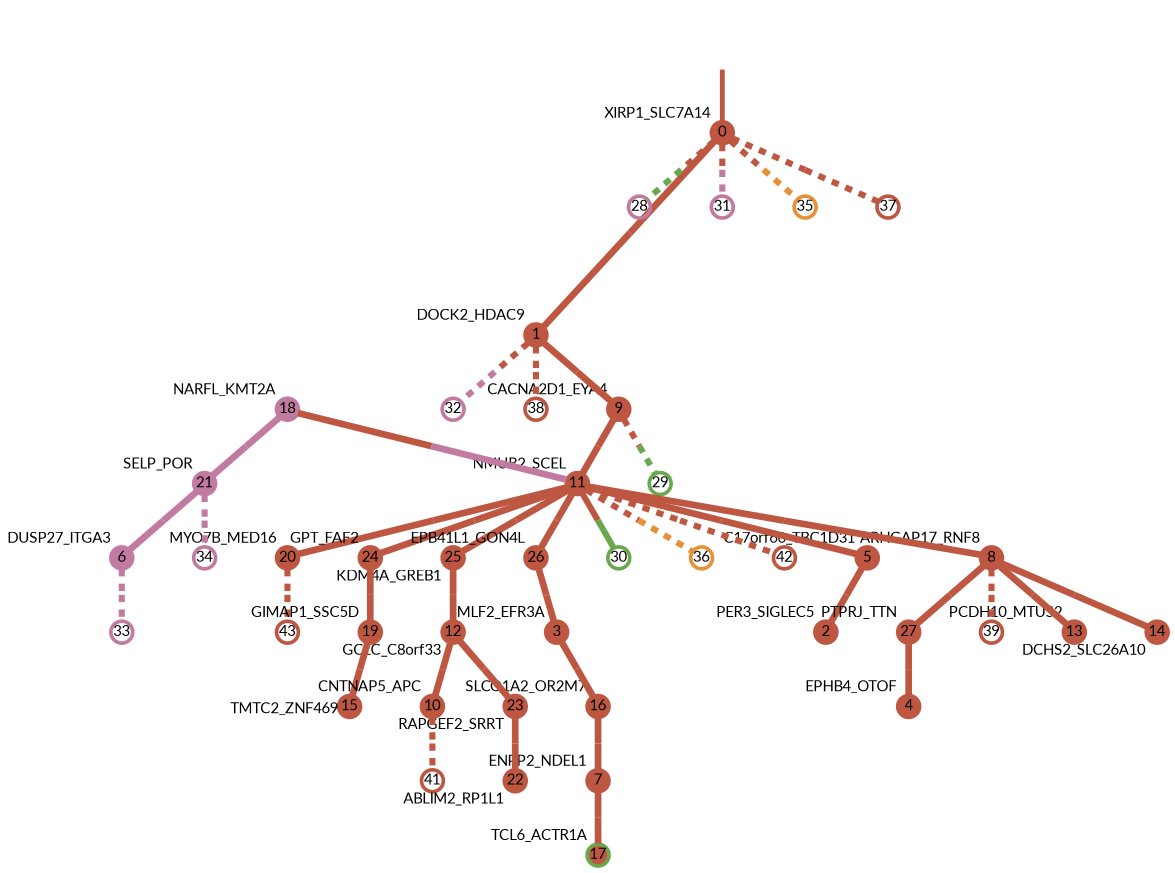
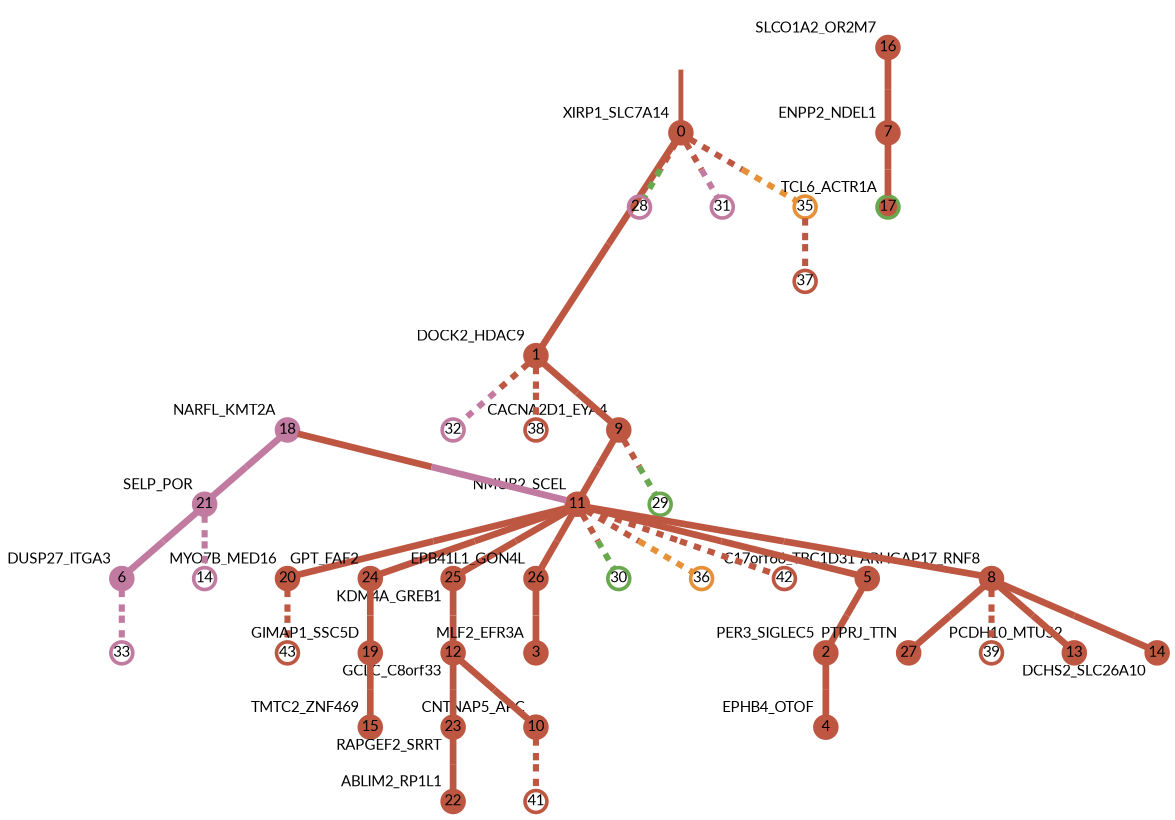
edge "0 XIRP1_SLC7A14" -> "37": now "35" -> "37"
edge "11 NMUR2_SCEL" -> "30": style solid -> dashed
node "34": label "34" -> "14"
edge "3 MLF2_EFR3A" -> "16 SLCO1A2_OR2M7": removed
edge "27 PTPRJ_TTN" -> "4 EPHB4_OTOF": now "2 PER3_SIGLEC5" -> "4 EPHB4_OTOF"
